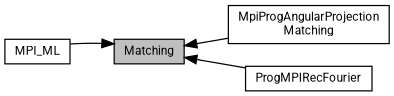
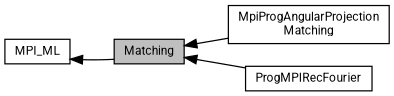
edge "MPI_ML" -> "Matching": reversed
